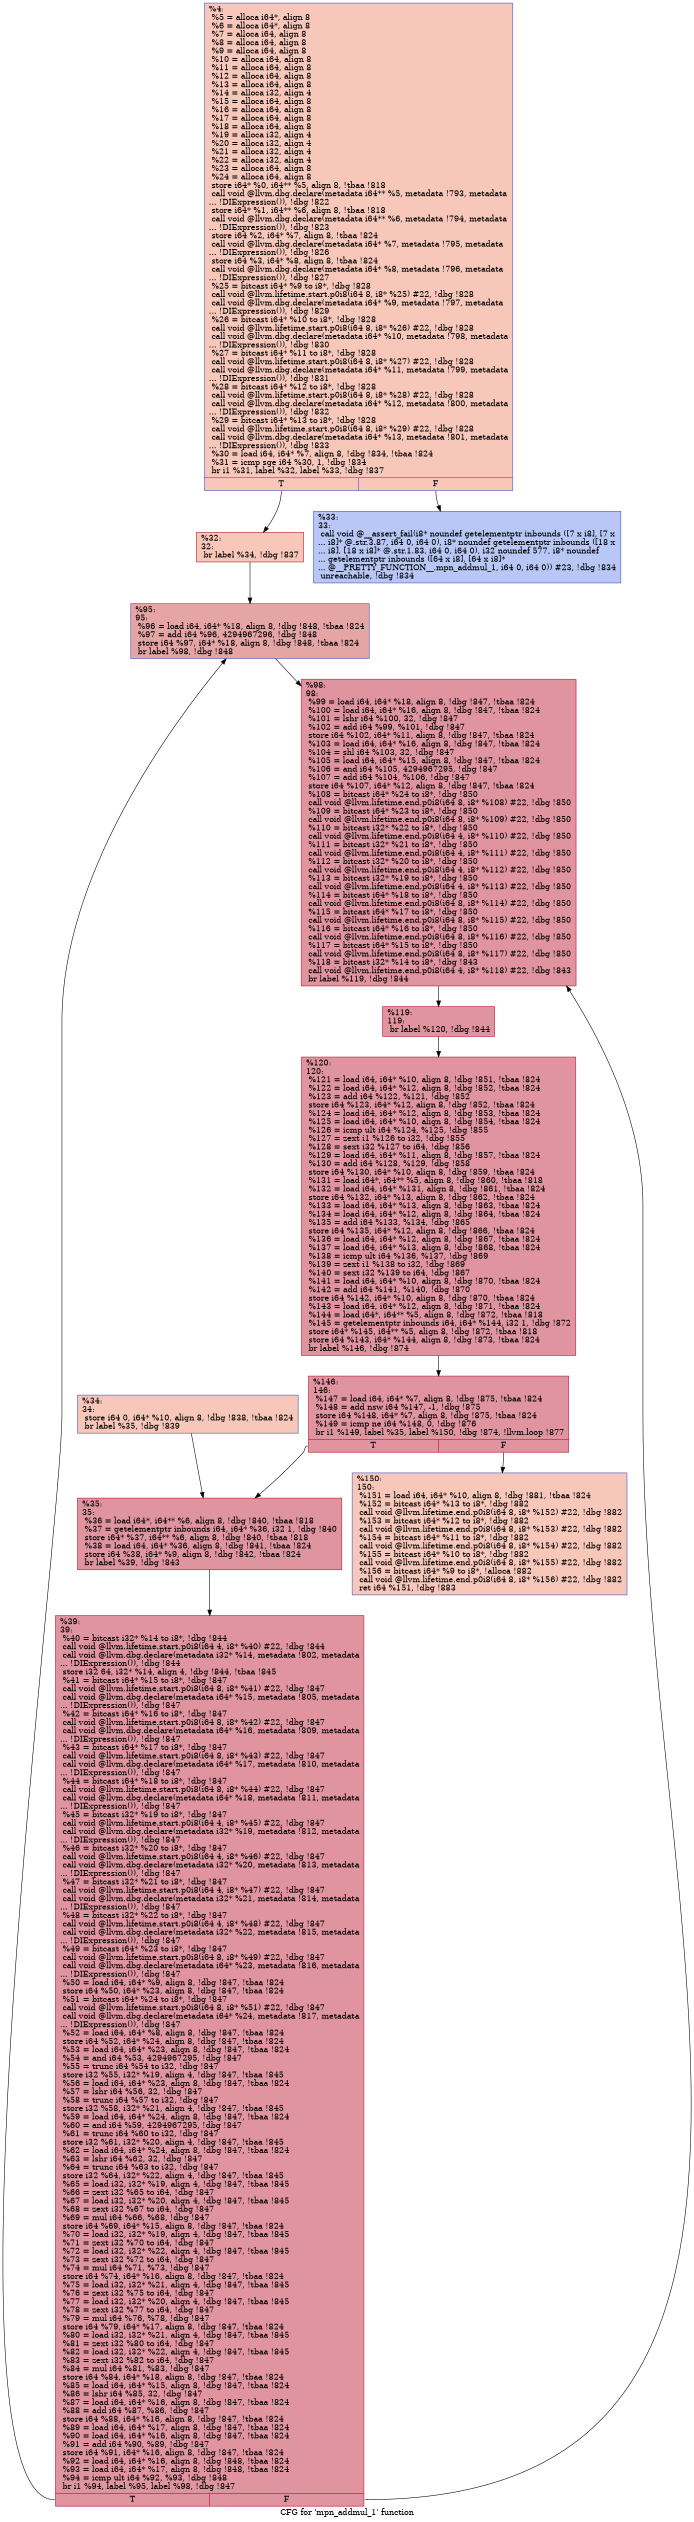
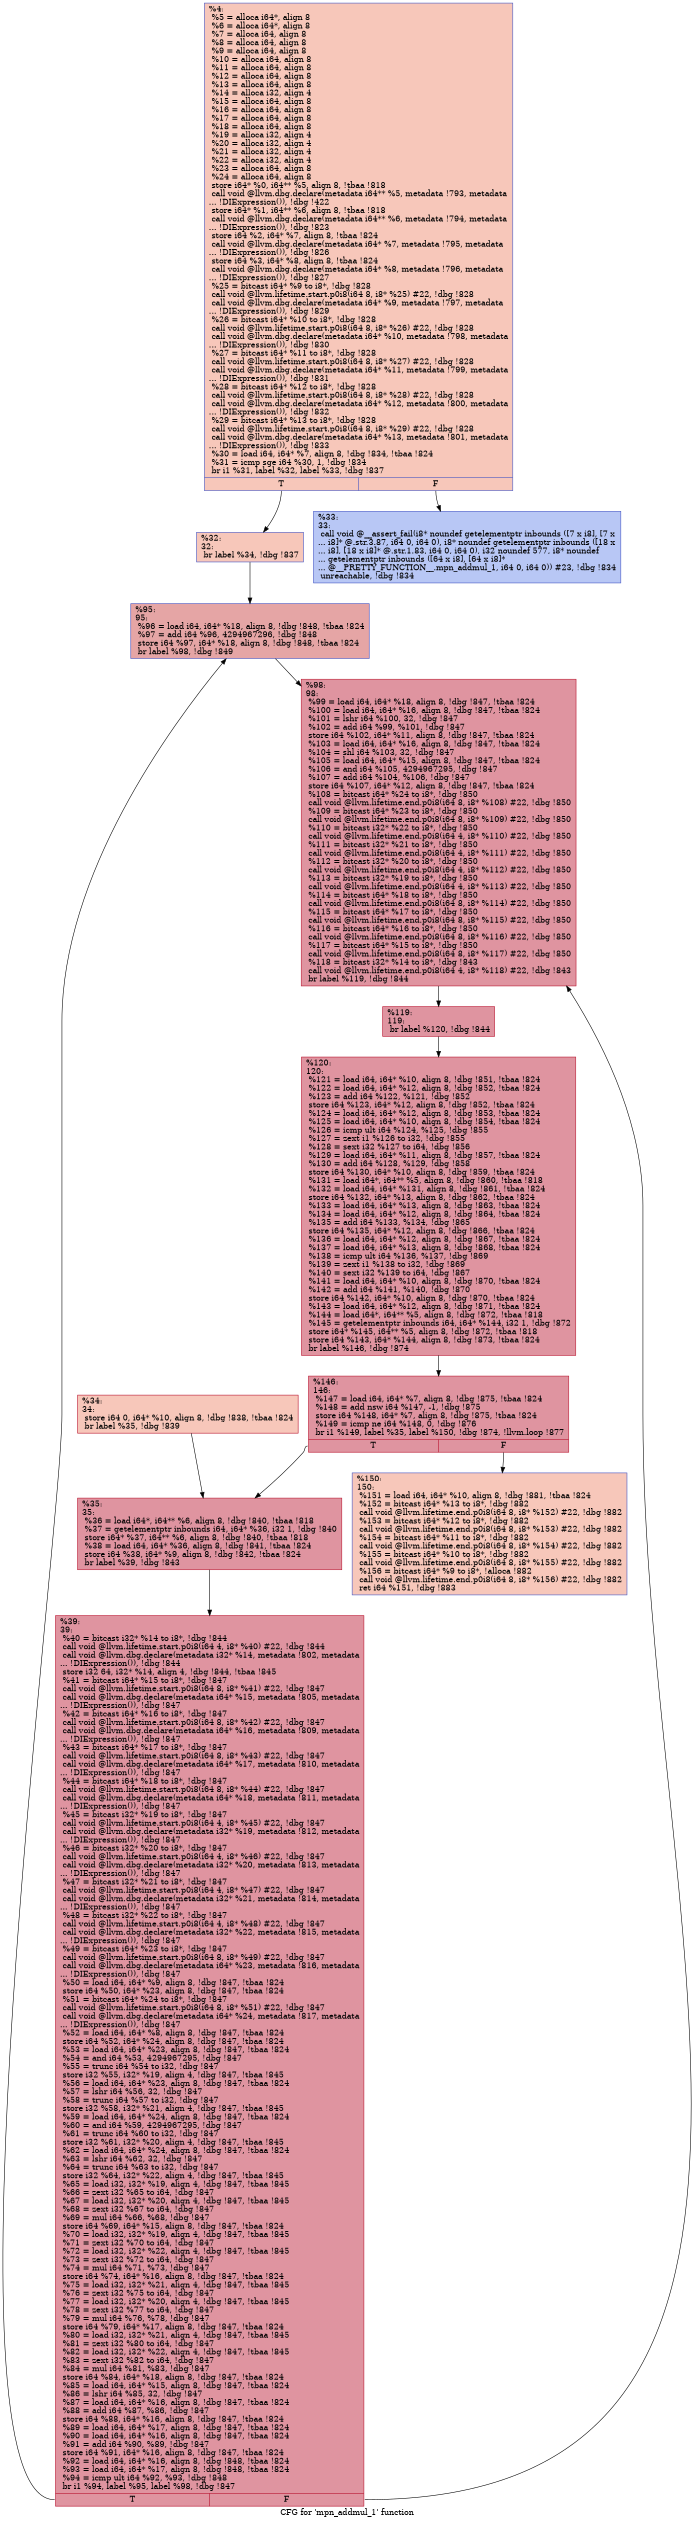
node "%4:": text "... !DIExpression()), !dbg !822" -> "... !DIExpression()), !dbg !422"
node "%32:": color #b70d28ff -> #3d50c3ff
node "%95:": text "br label %98, !dbg !848" -> "br label %98, !dbg !849"
node "%34:": color #3d50c3ff -> #b70d28ff
